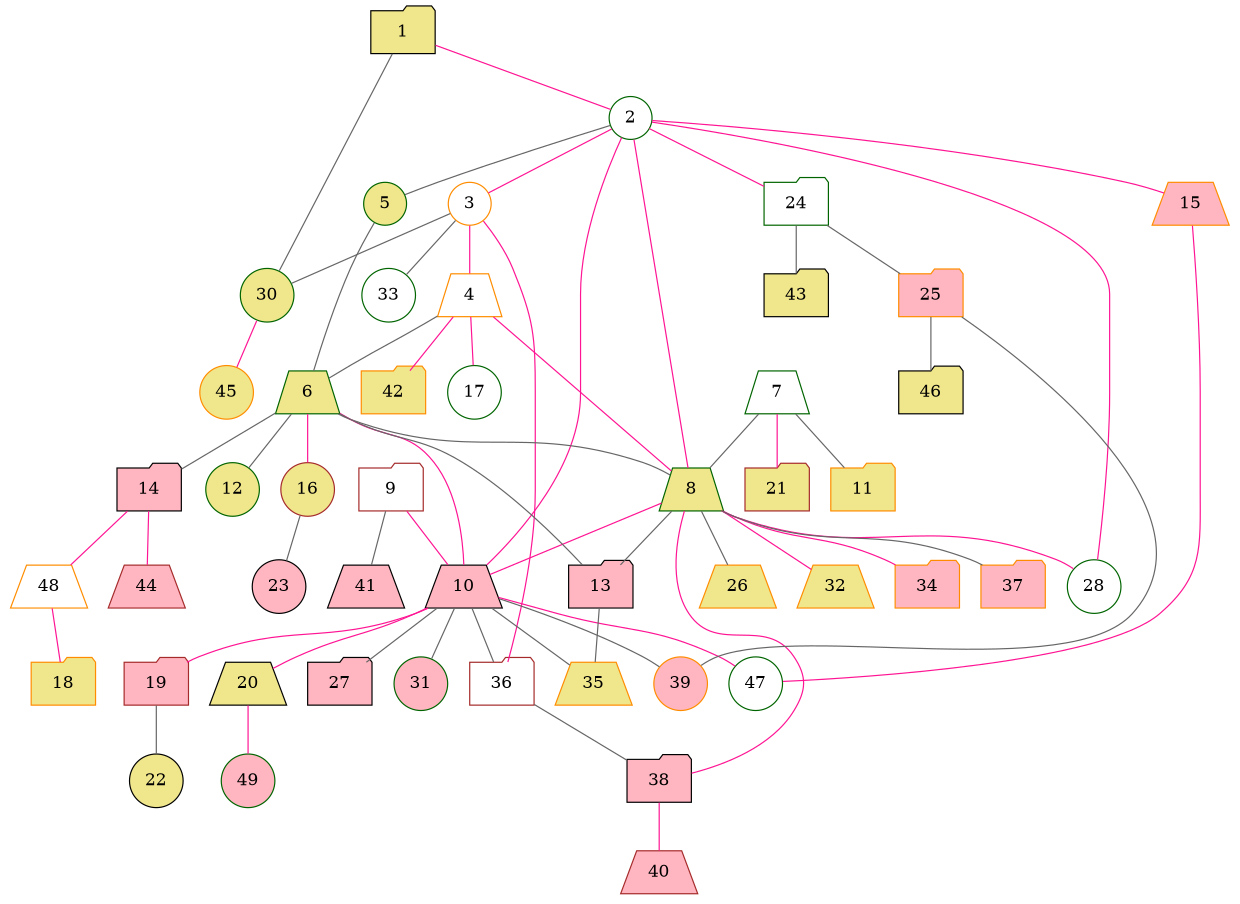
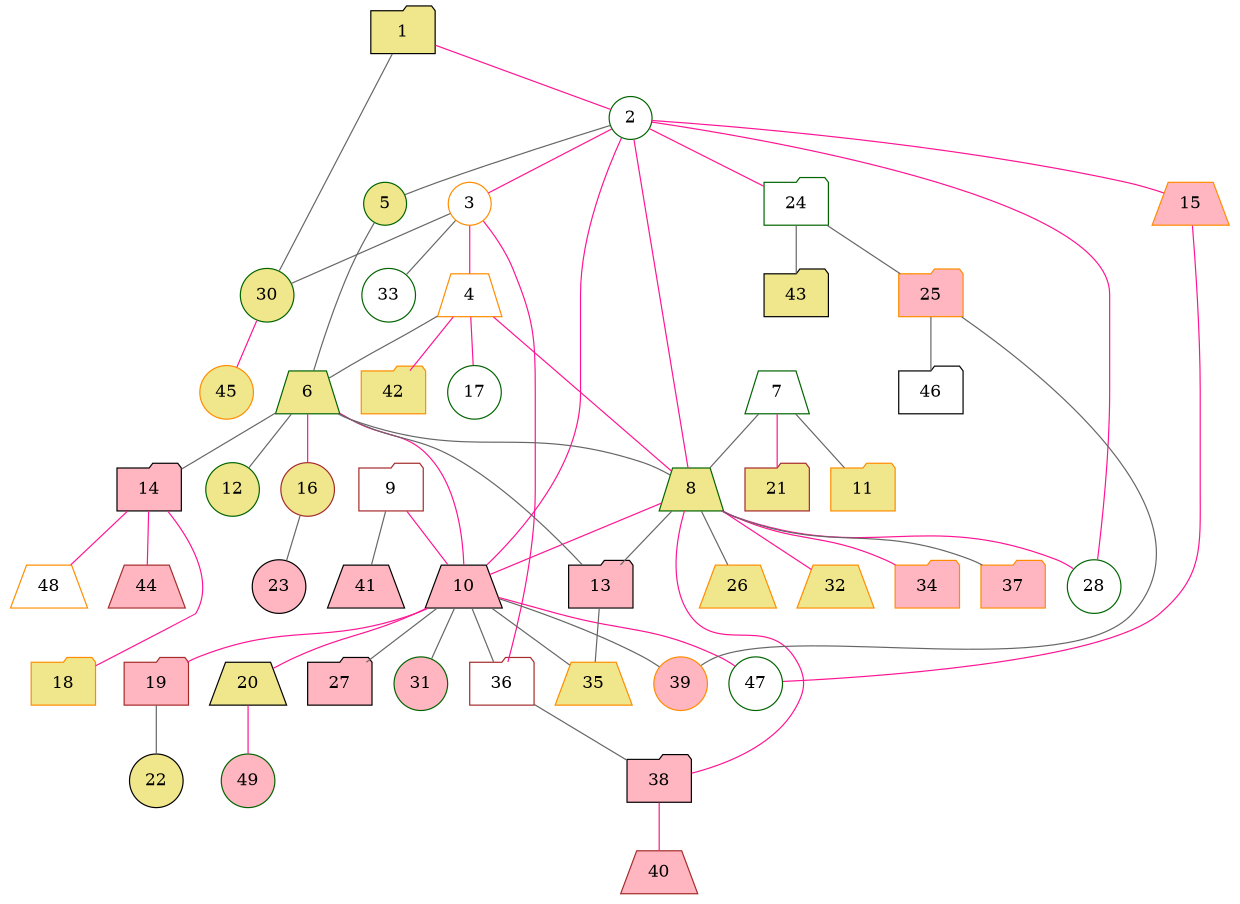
node "46": fillcolor khaki -> white
edge "48" -- "18": now "14" -- "18"
